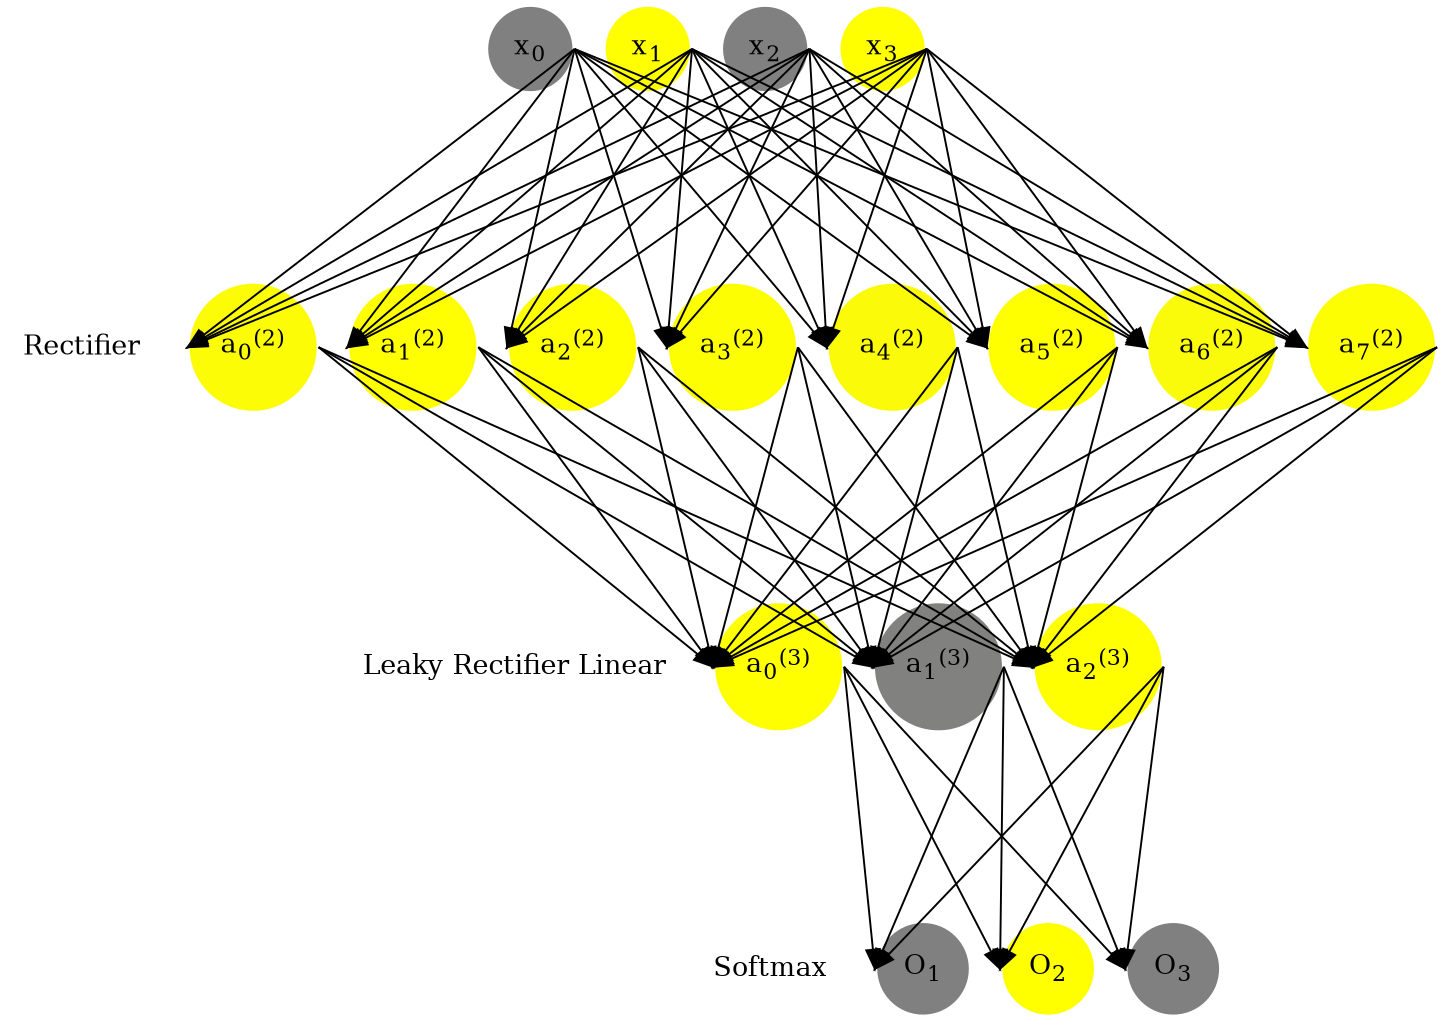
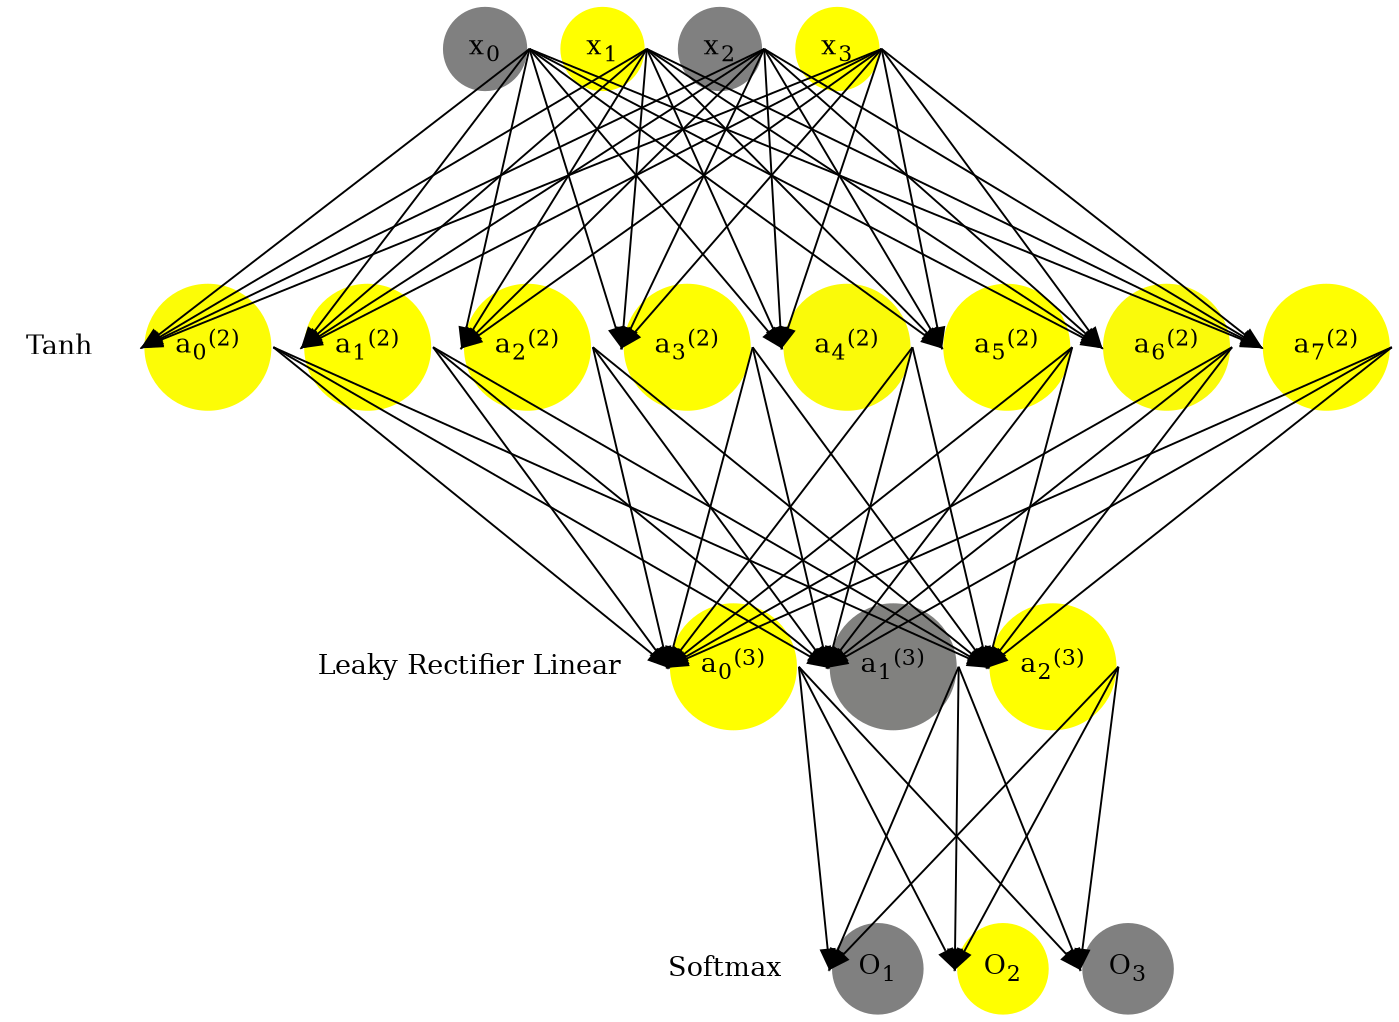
node "Rectifier": label "Rectifier" -> "Tanh"
